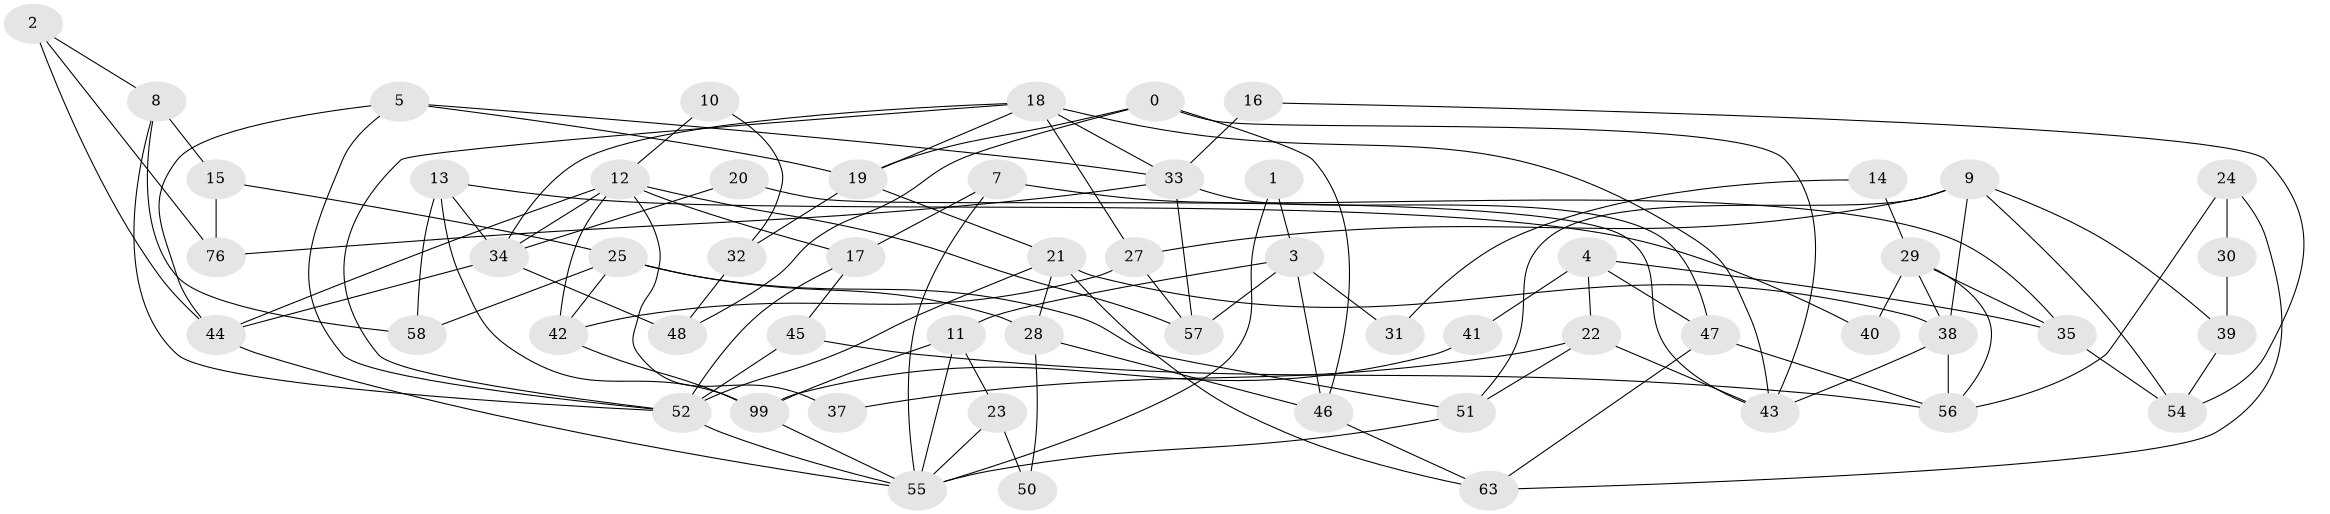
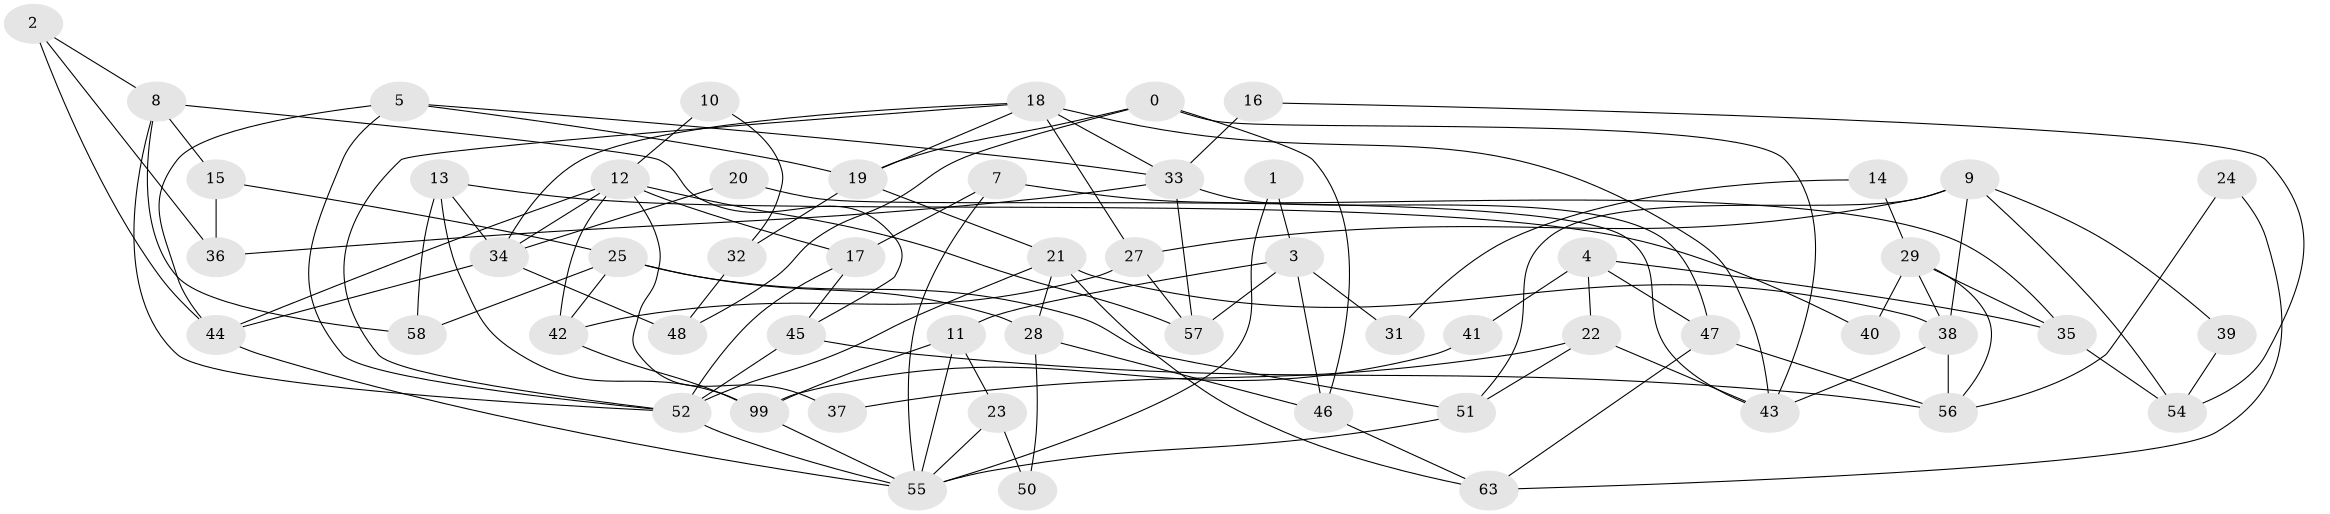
edge "8" -- "45": added
node "76": label "76" -> "36"
node "30": removed
